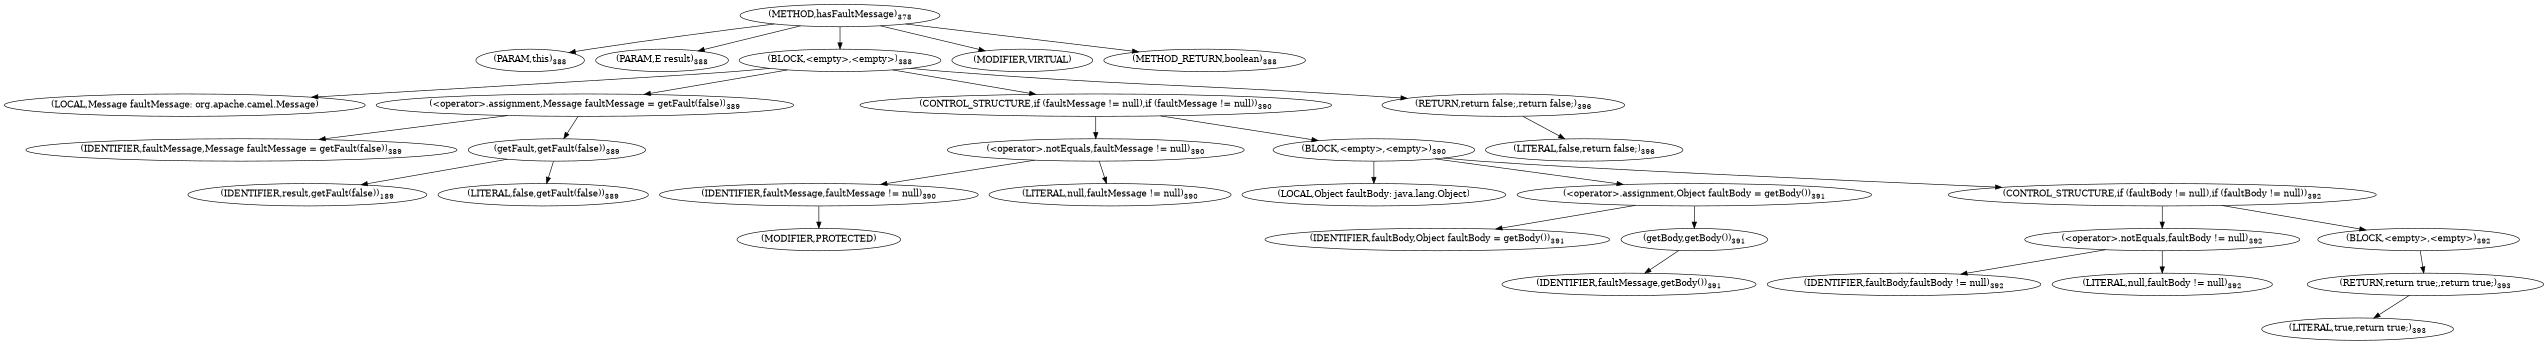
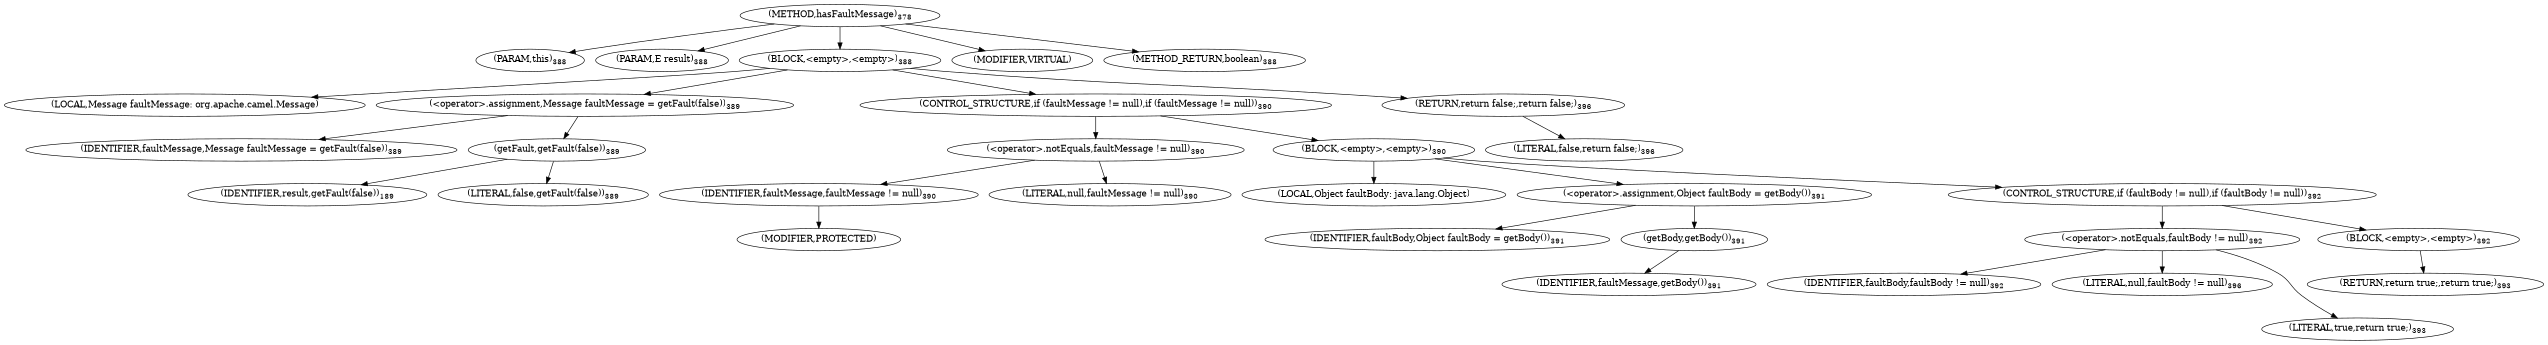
node "(LITERAL,null,faultBody != null)": text "392" -> "396"
edge "(RETURN,return true;,return true;)" -> "(LITERAL,true,return true;)": now "(<operator>.notEquals,faultBody != null)" -> "(LITERAL,true,return true;)"
